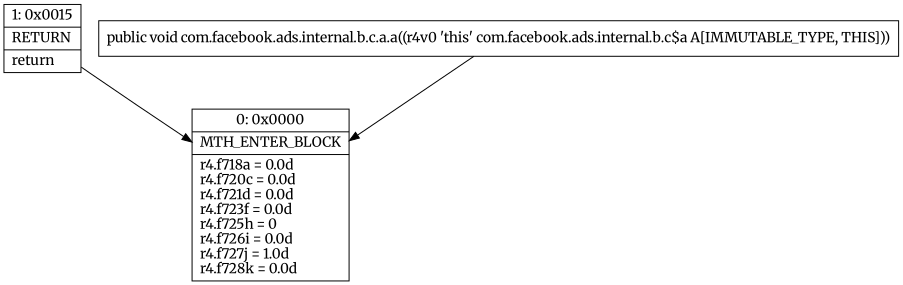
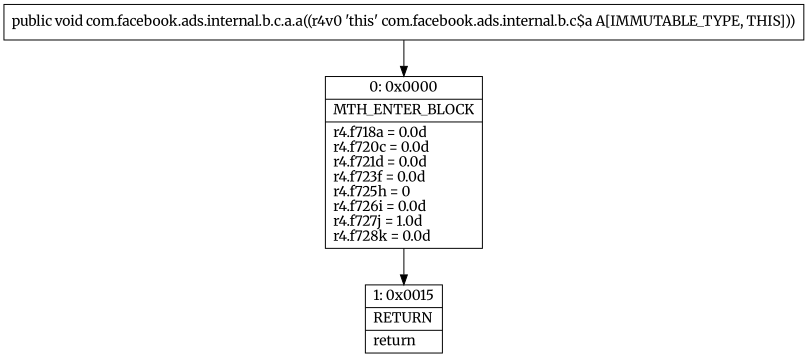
edge "1: 0x0015" -> "0: 0x0000": reversed
